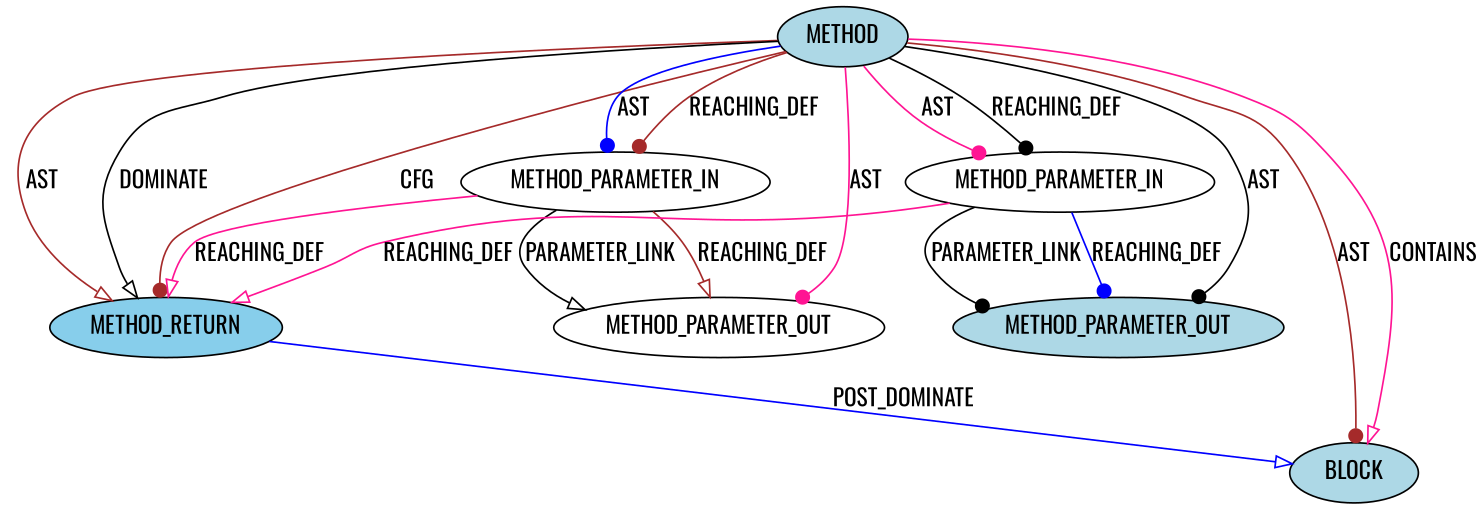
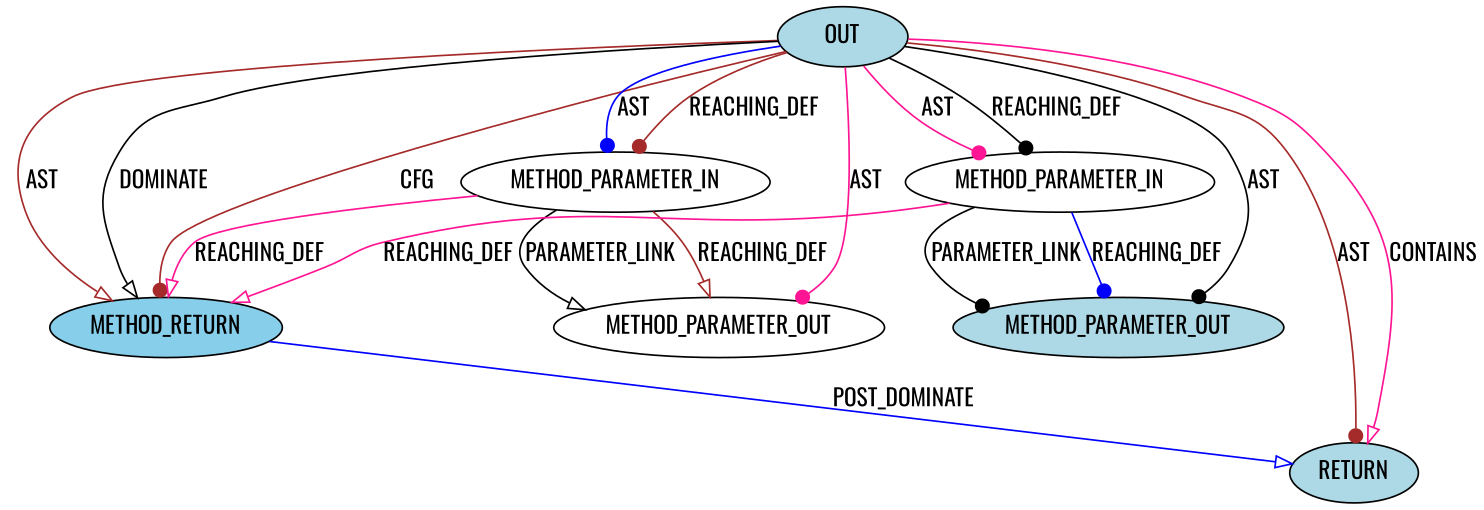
node "METHOD": label "METHOD" -> "OUT"
node "BLOCK": label "BLOCK" -> "RETURN"
